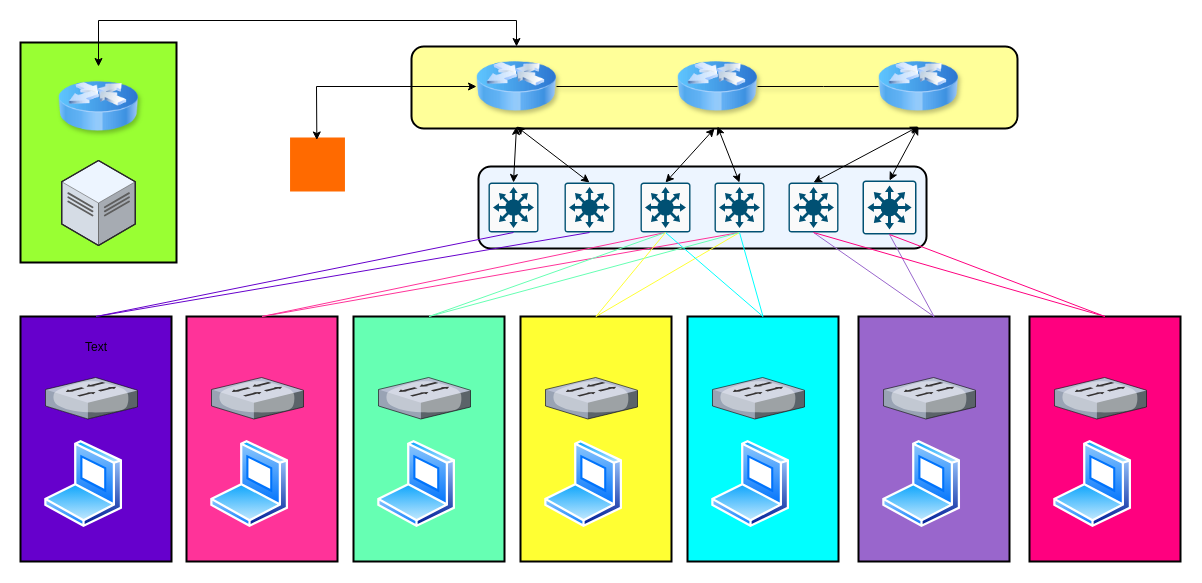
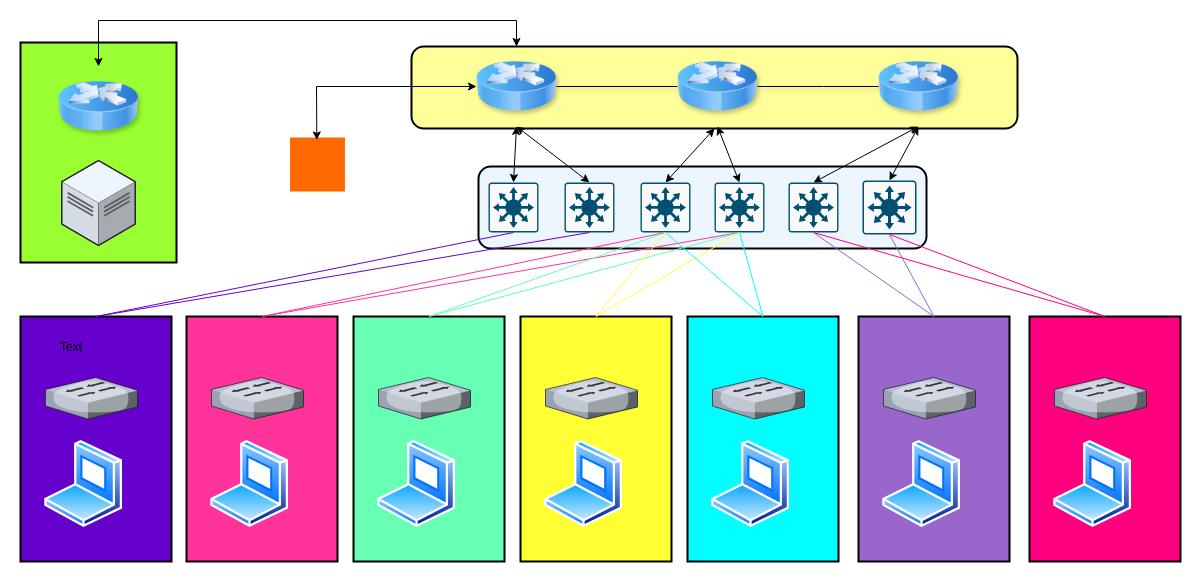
node "Text": moved (96, 348) -> (71, 348)
